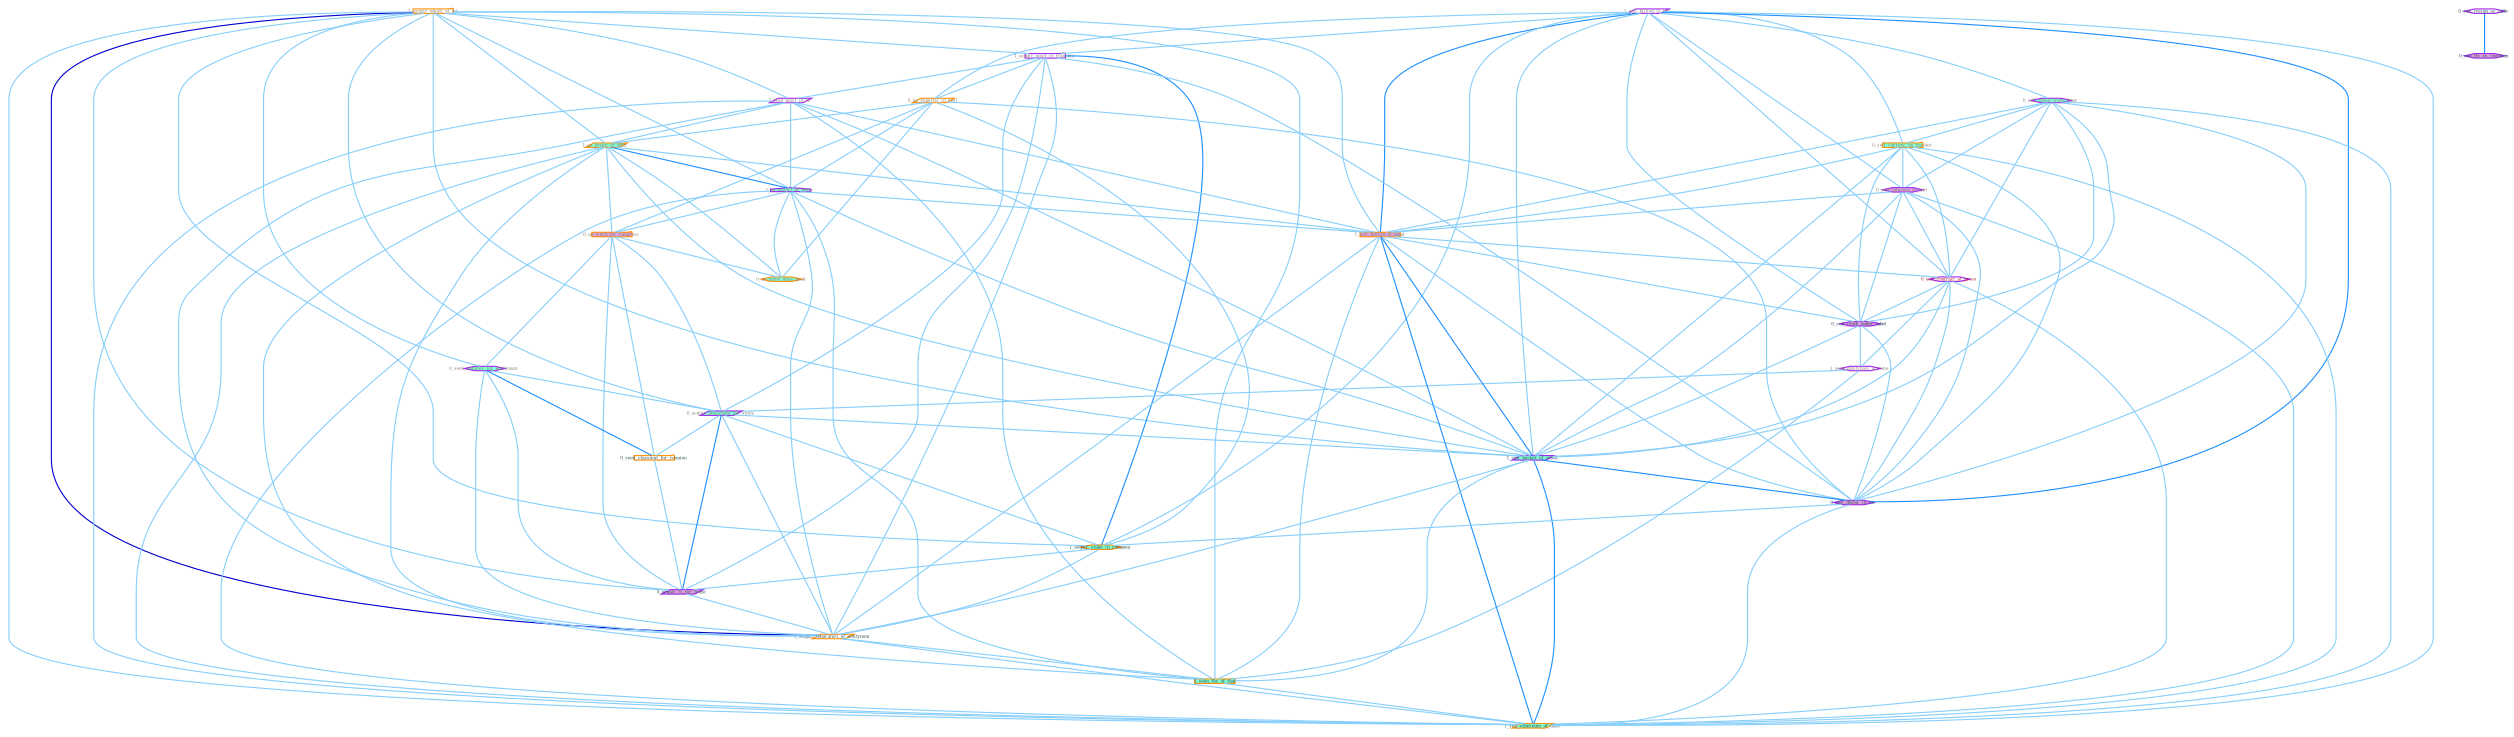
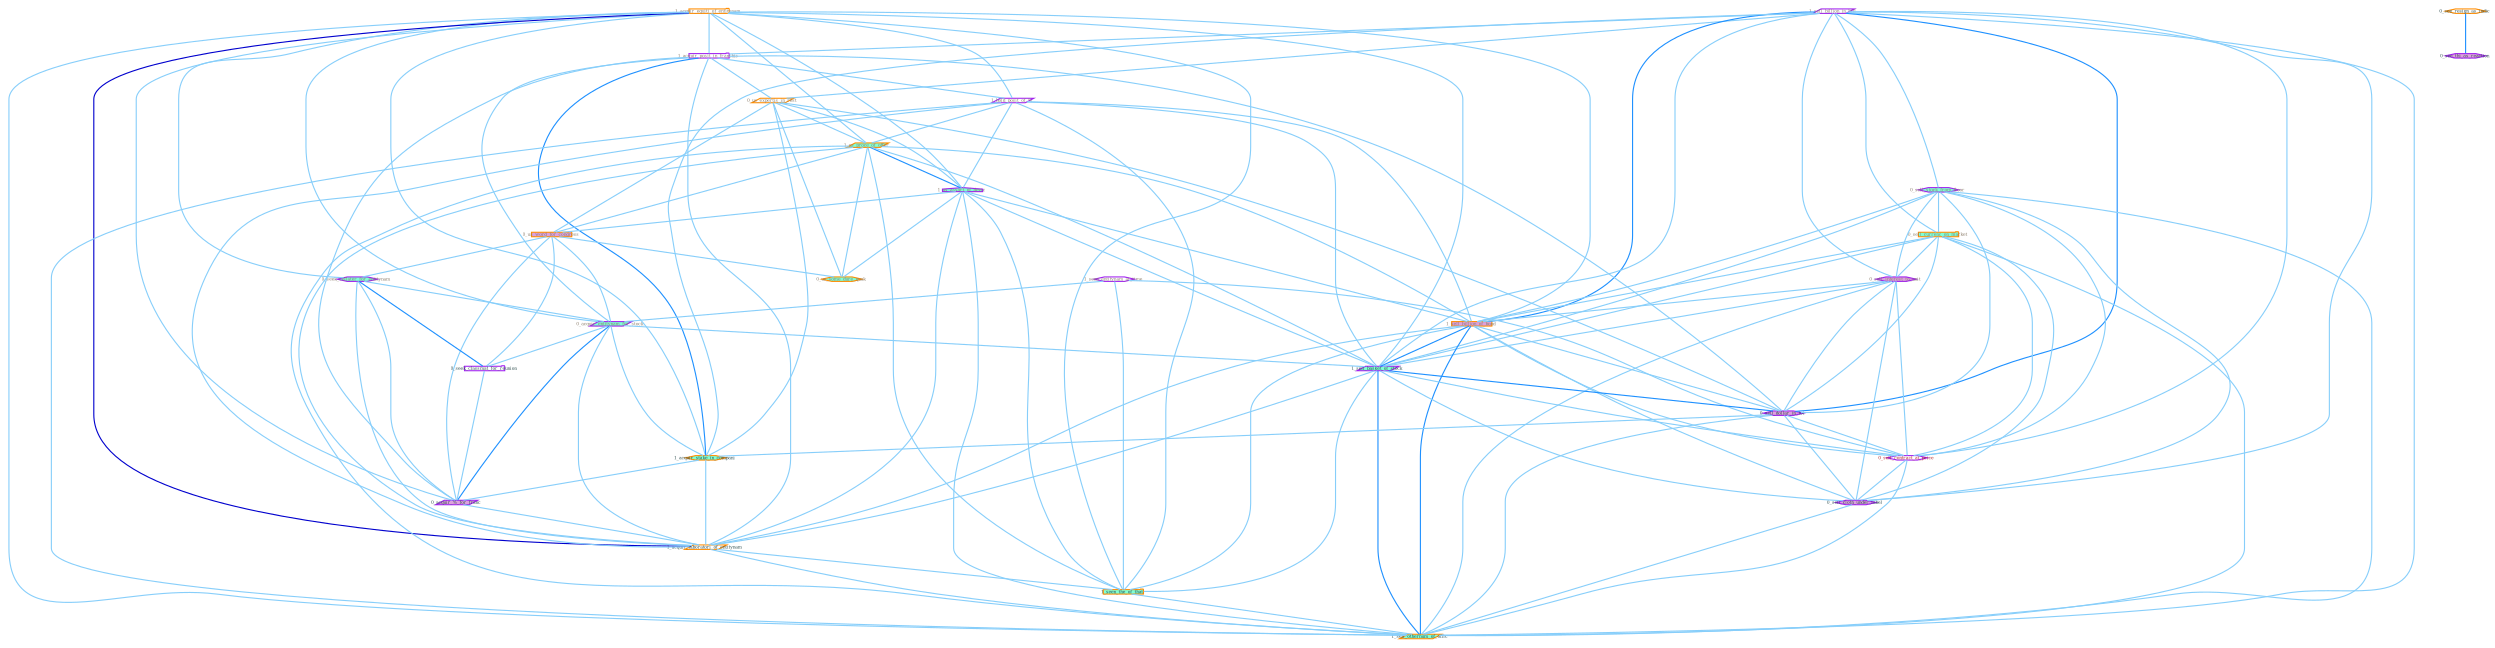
node "1_acquir_equiti_of_lot": label "1_acquir_equiti_of_lot" -> "1_acquir_equiti_of_entitynam"
node "0_see_resign_as_indic": color purple -> darkorange
edge "0_sell_cloth_under_label" -- "1_seen_entitynam_at_time": now "0_sell_cloth_under_label" -- "1_sell_othernum_of_offic"
node "0_seek_classmat_for_reunion": color darkorange -> purple
node "5_seen_the_of_that": label "5_seen_the_of_that" -> "1_seen_the_of_that"
